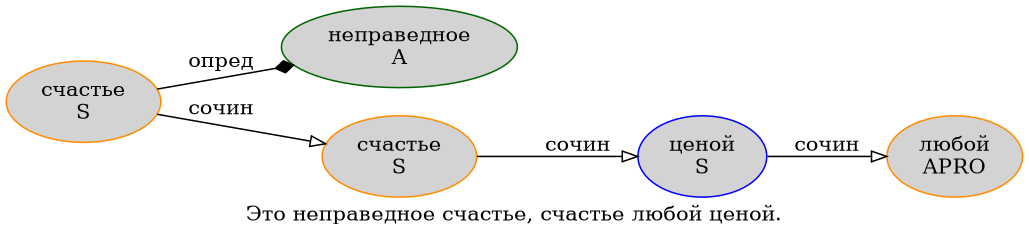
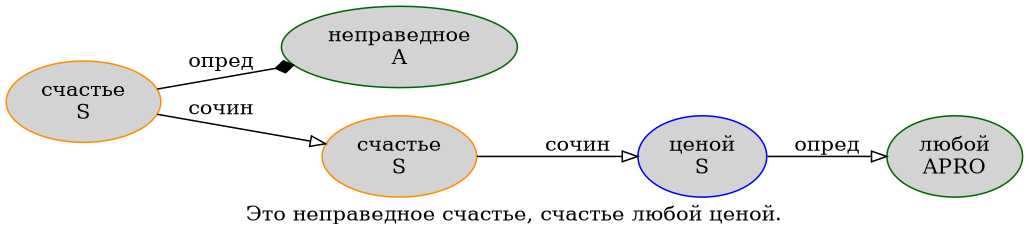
edge "ценой S" -> "любой APRO": label "сочин" -> "опред"
node "любой APRO": color darkorange -> darkgreen
